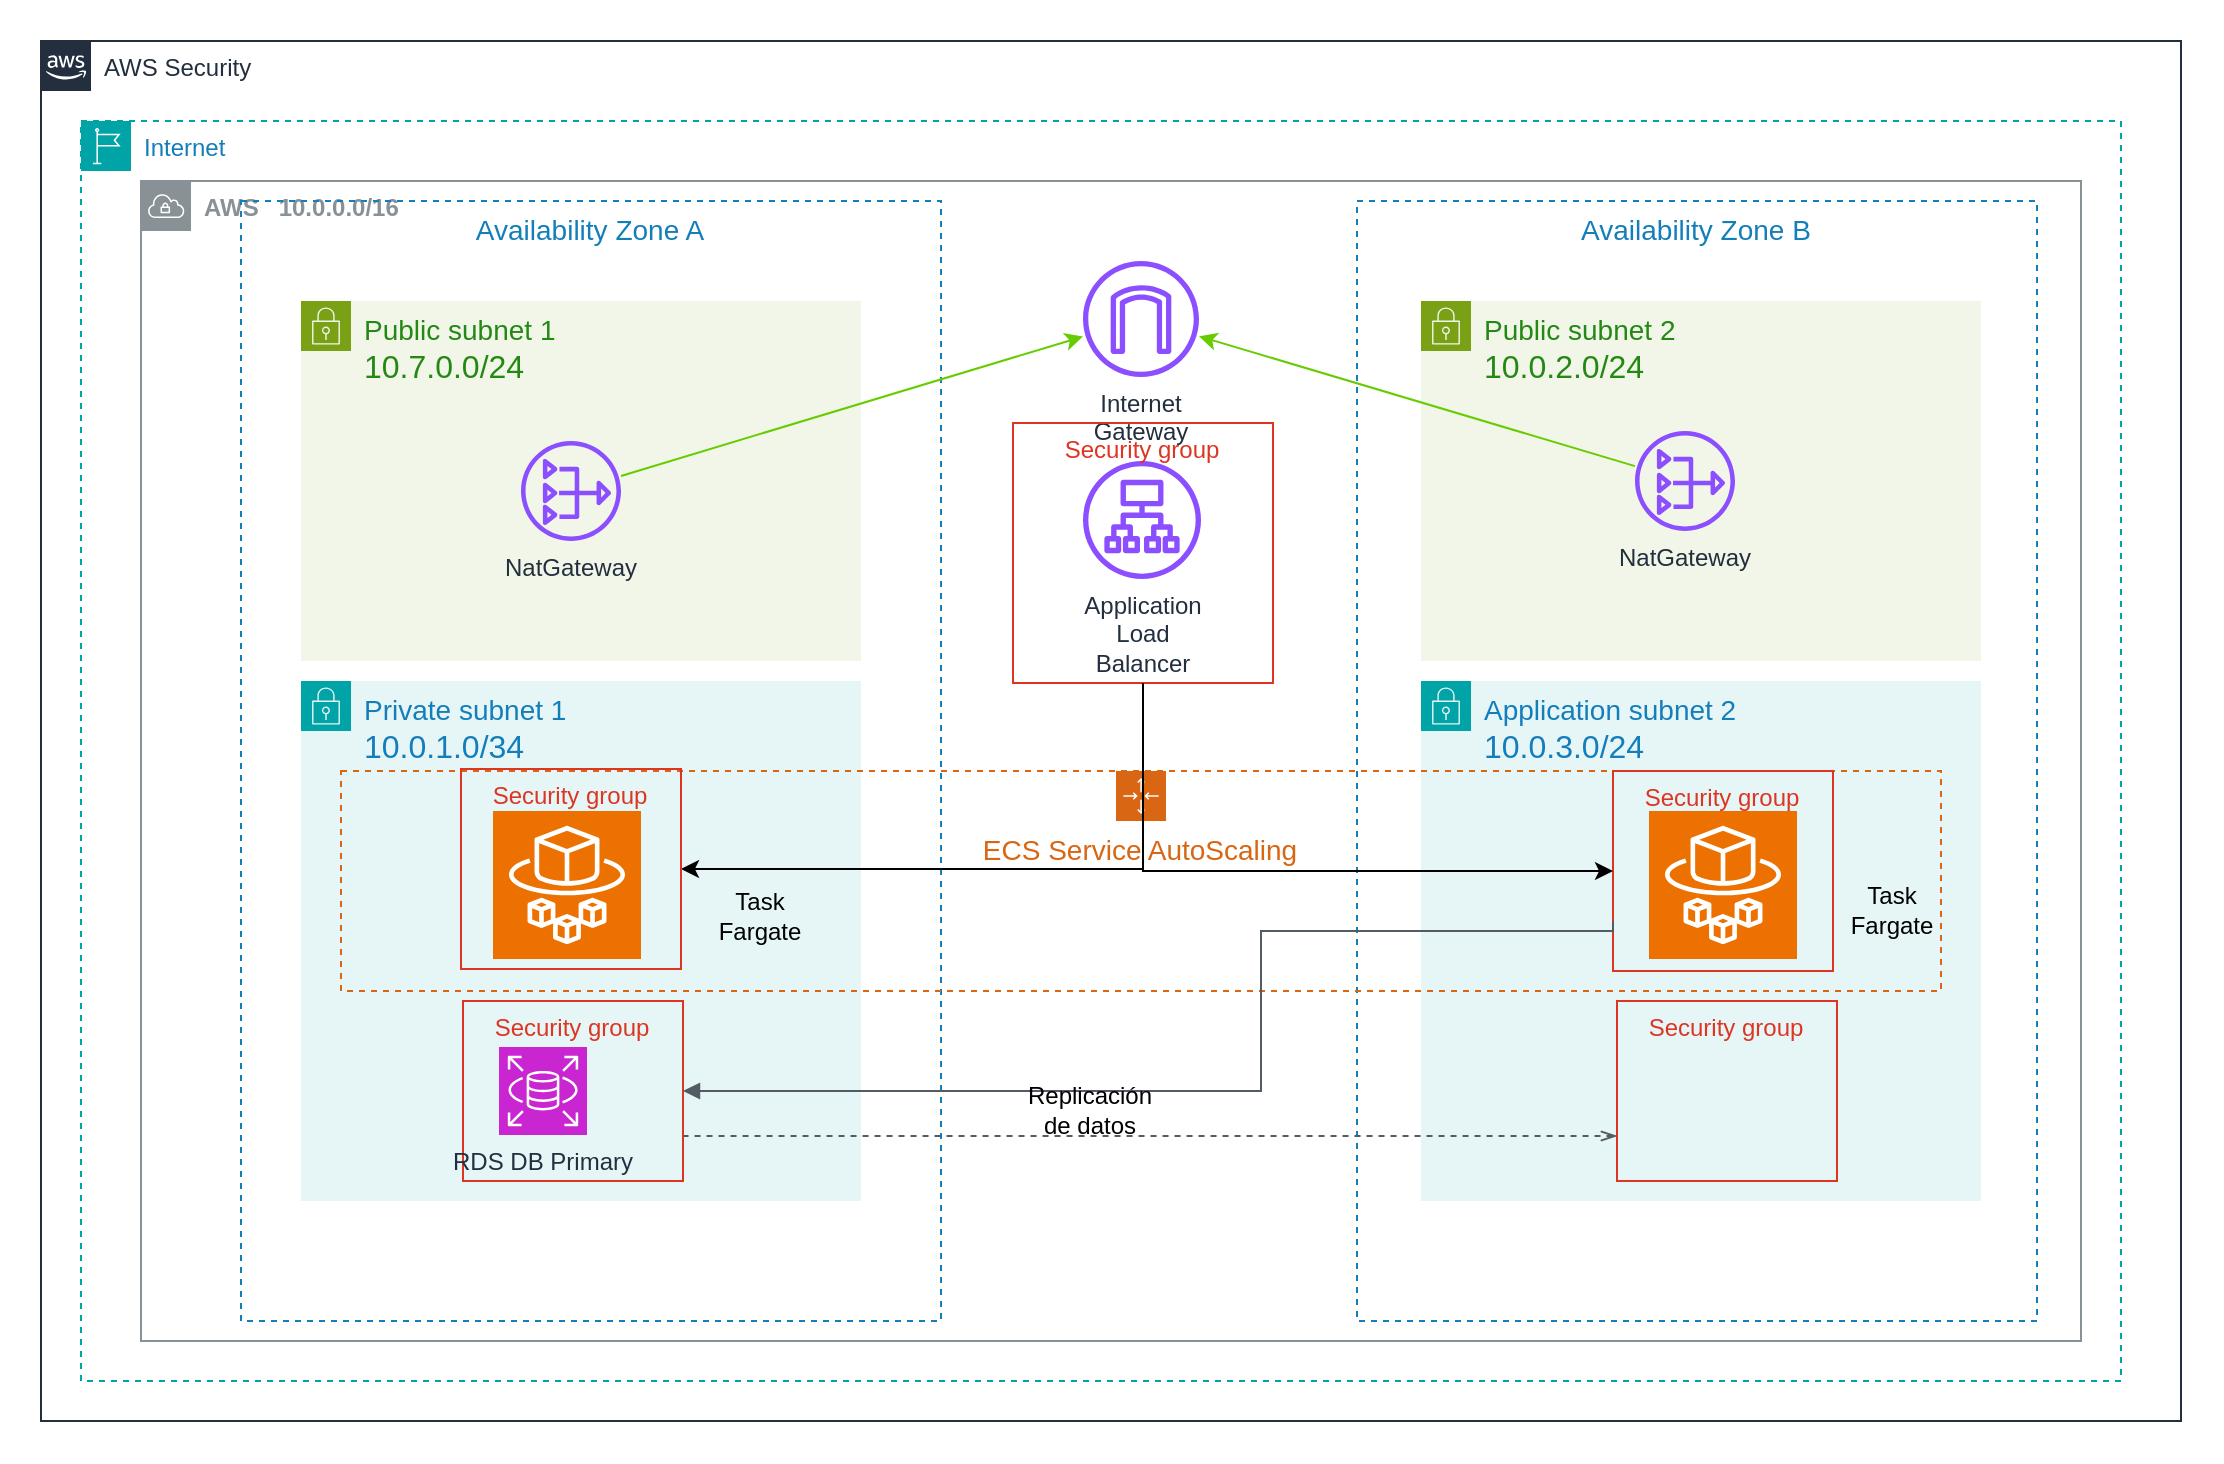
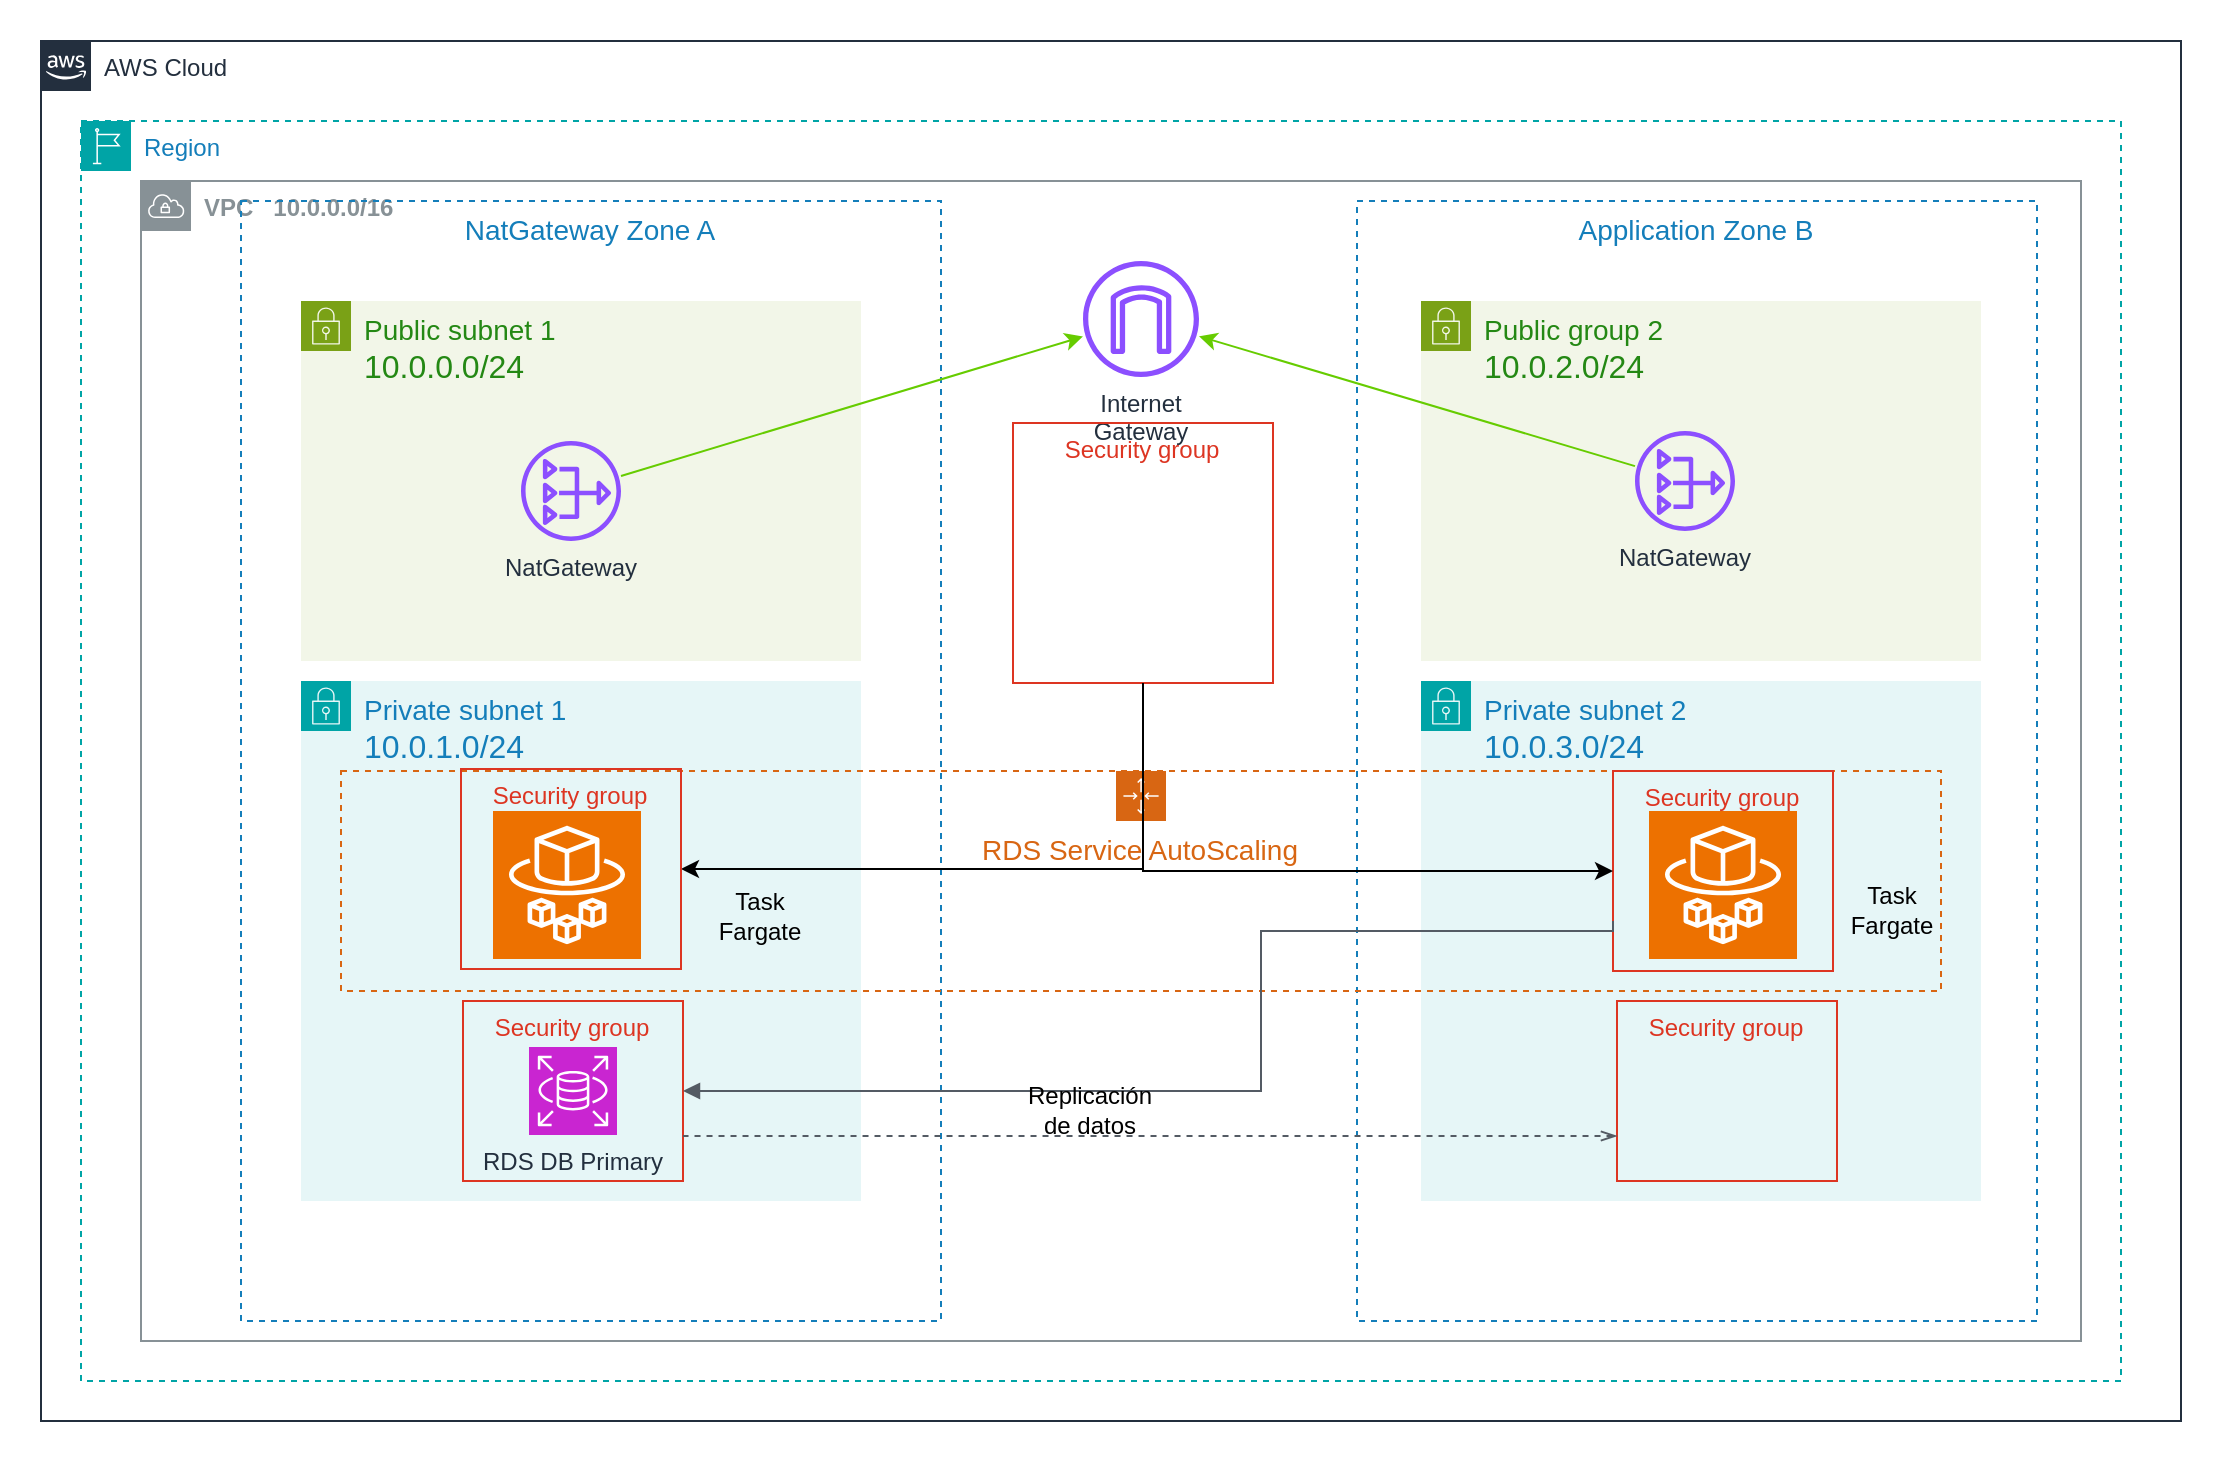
node "AWS Security": label "AWS Security" -> "AWS Cloud"
node "Internet": label "Internet" -> "Region"
node "AWS 10.0.0.0/16": label "AWS 10.0.0.0/16" -> "VPC 10.0.0.0/16"
node "Availability Zone A": label "Availability Zone A" -> "NatGateway Zone A"
node "Availability Zone B": label "Availability Zone B" -> "Application Zone B"
node "Public subnet 1 10.7.0.0/24": label "Public subnet 1 10.7.0.0/24" -> "Public subnet 1 10.0.0.0/24"
node "Public subnet 2 10.0.2.0/24": label "Public subnet 2 10.0.2.0/24" -> "Public group 2 10.0.2.0/24"
node "Application Load Balancer": removed
node "Private subnet 1 10.0.1.0/34": label "Private subnet 1 10.0.1.0/34" -> "Private subnet 1 10.0.1.0/24"
node "Application subnet 2 10.0.3.0/24": label "Application subnet 2 10.0.3.0/24" -> "Private subnet 2 10.0.3.0/24"
node "ECS Service AutoScaling": label "ECS Service AutoScaling" -> "RDS Service AutoScaling"
node "RDS DB Primary": moved (543, 1091) -> (573, 1091)
